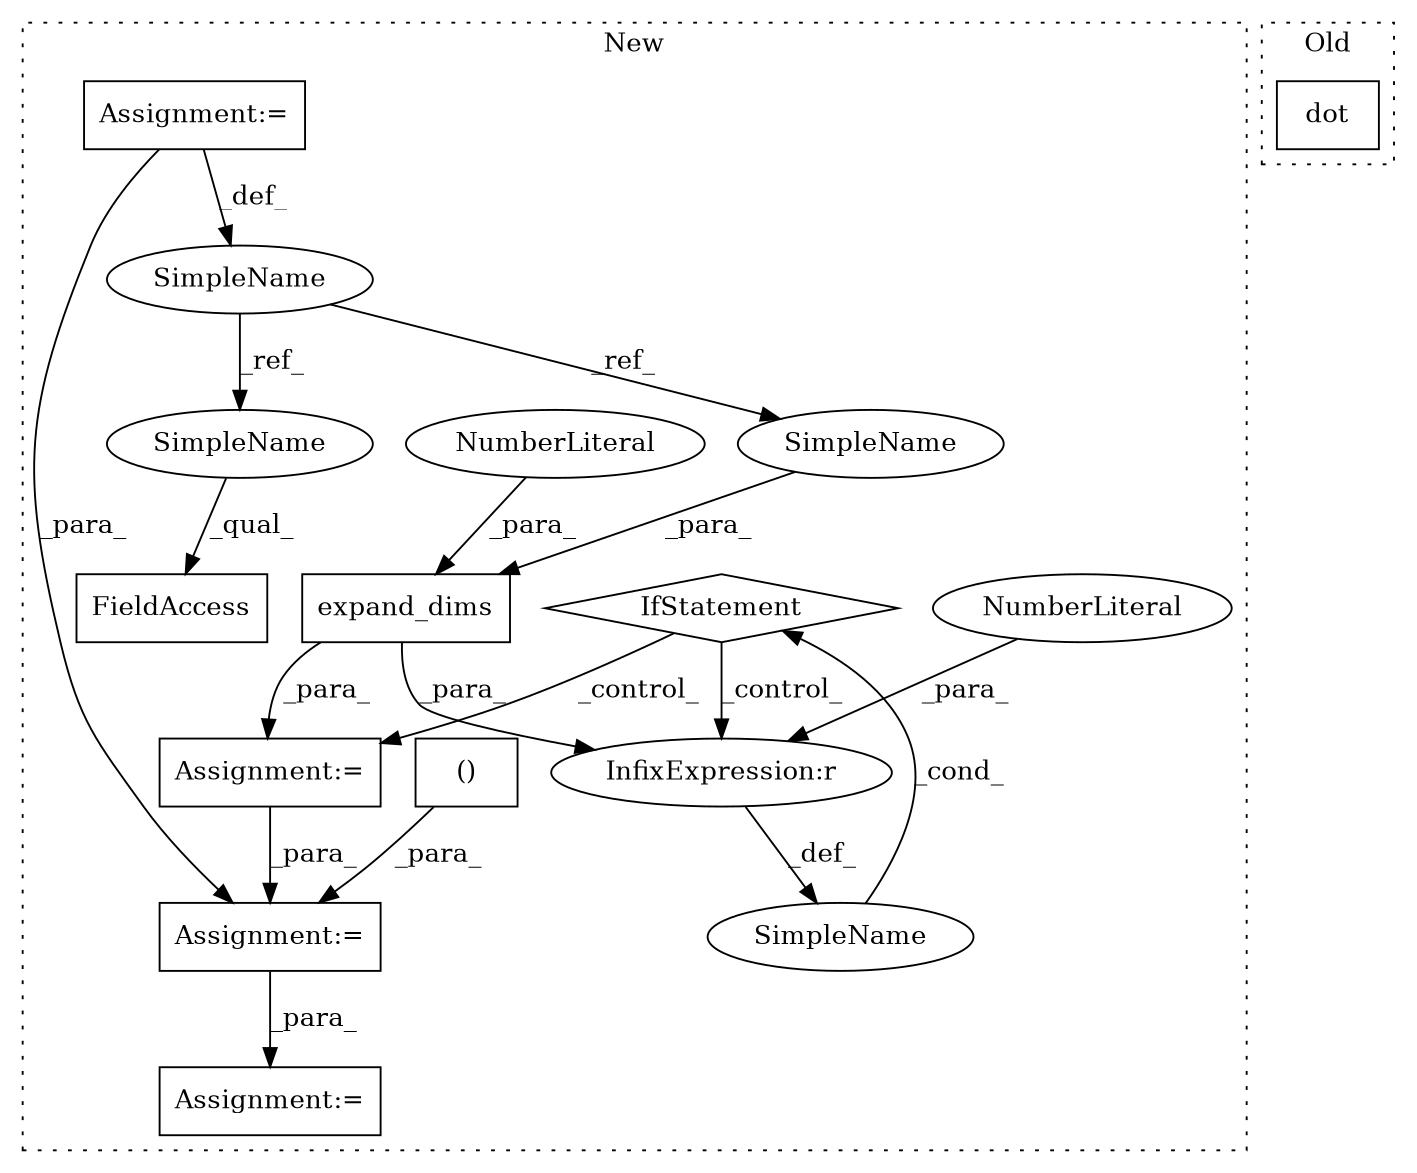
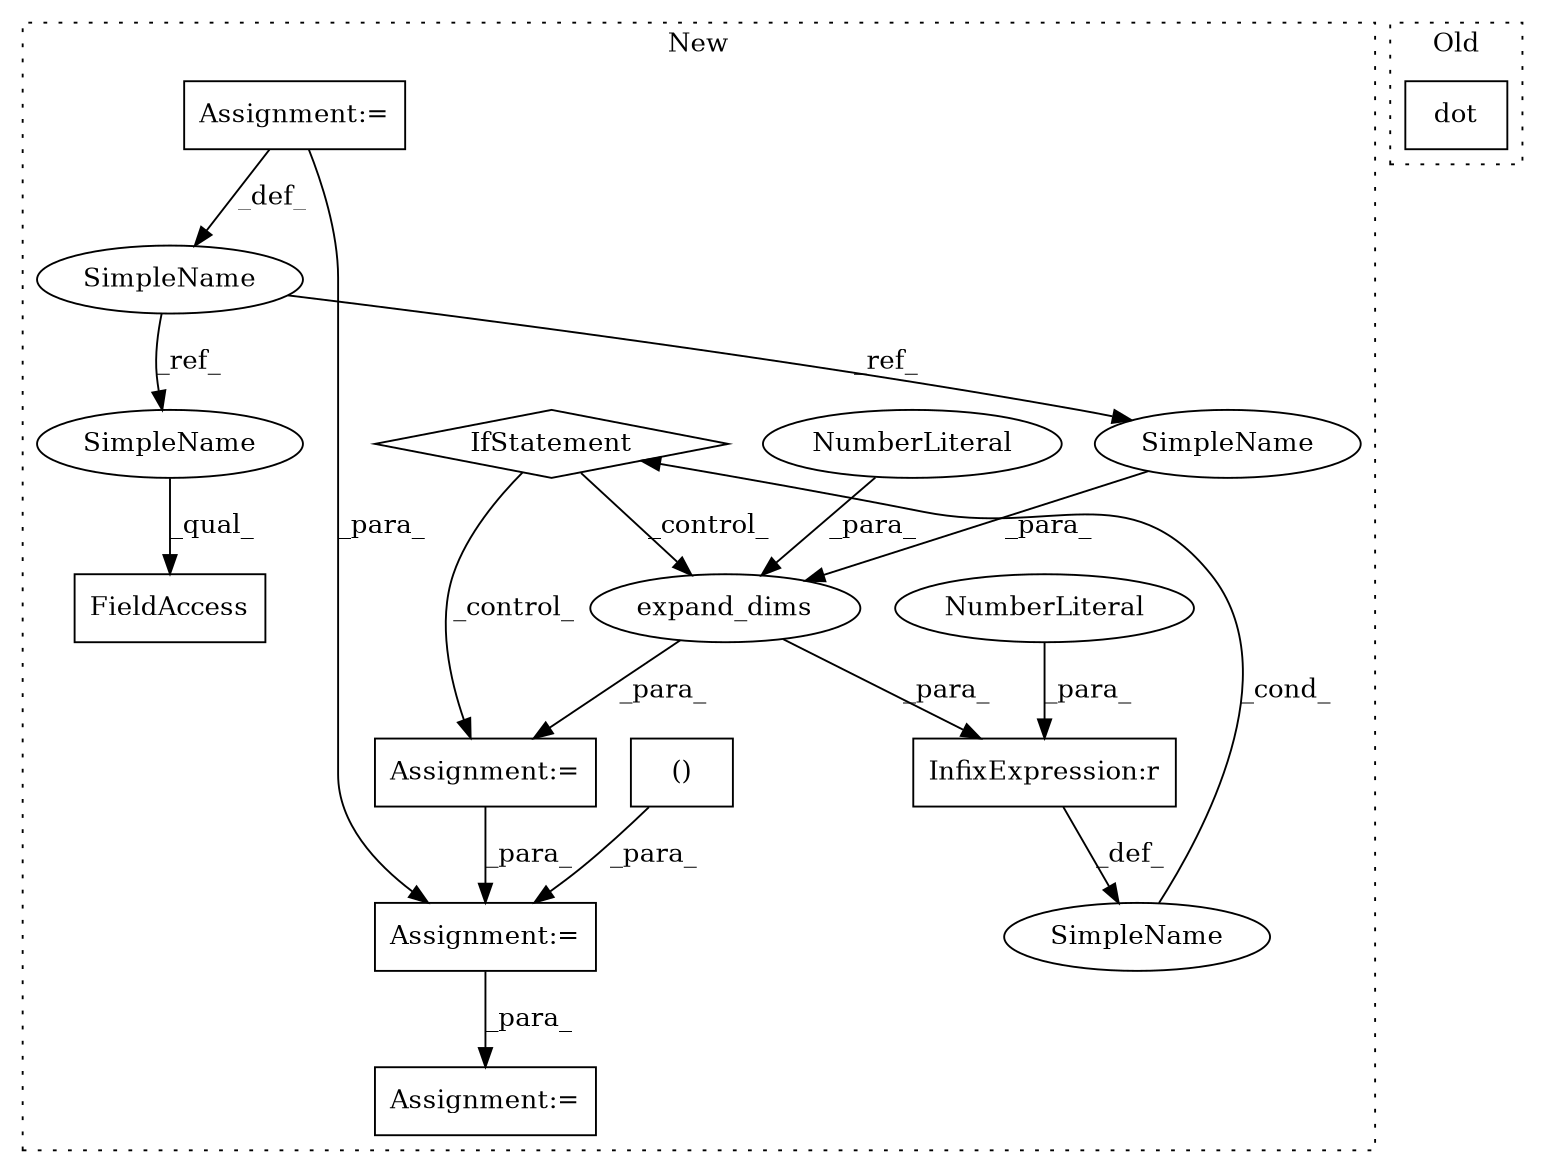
node "expand_dims": shape box -> ellipse
edge "IfStatement" -> "InfixExpression:r": now "IfStatement" -> "expand_dims"
node "InfixExpression:r": shape ellipse -> box
